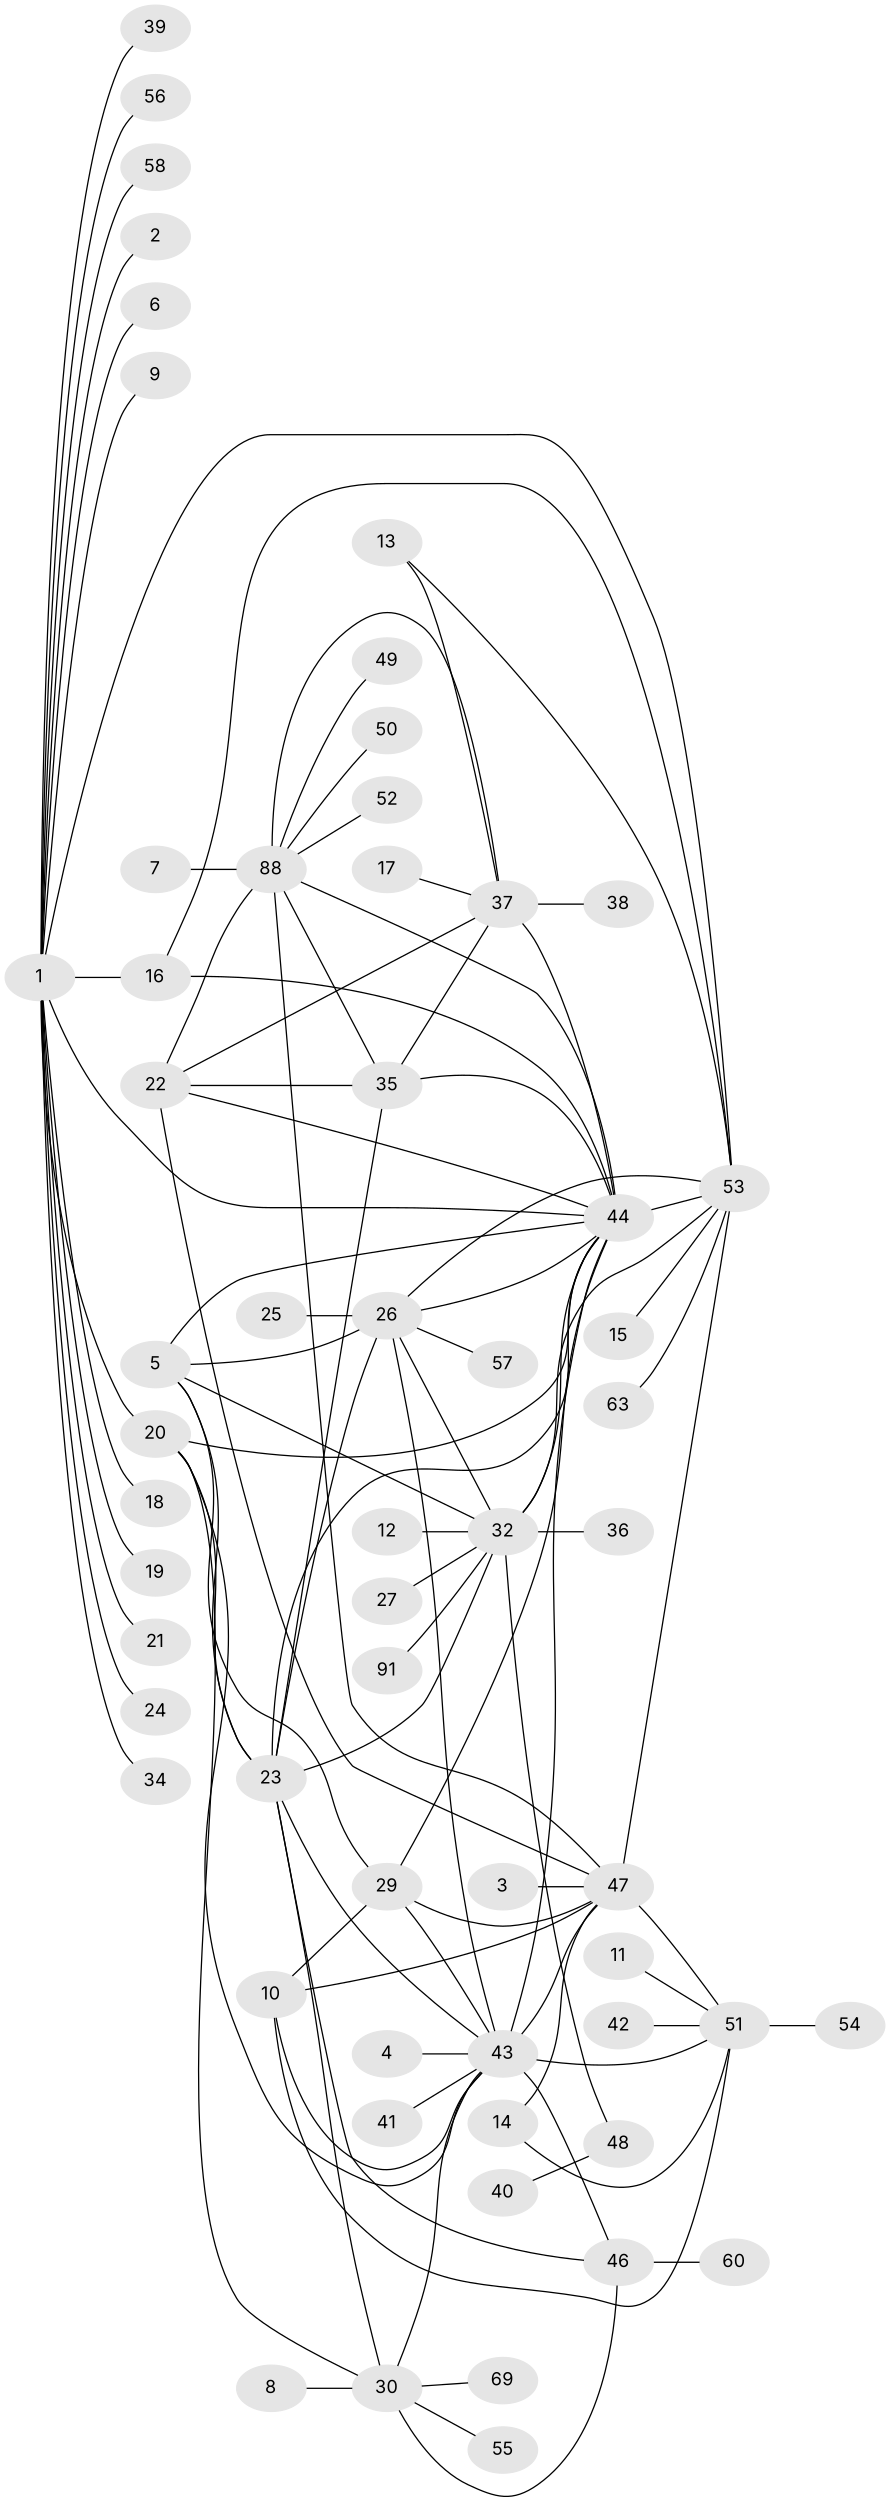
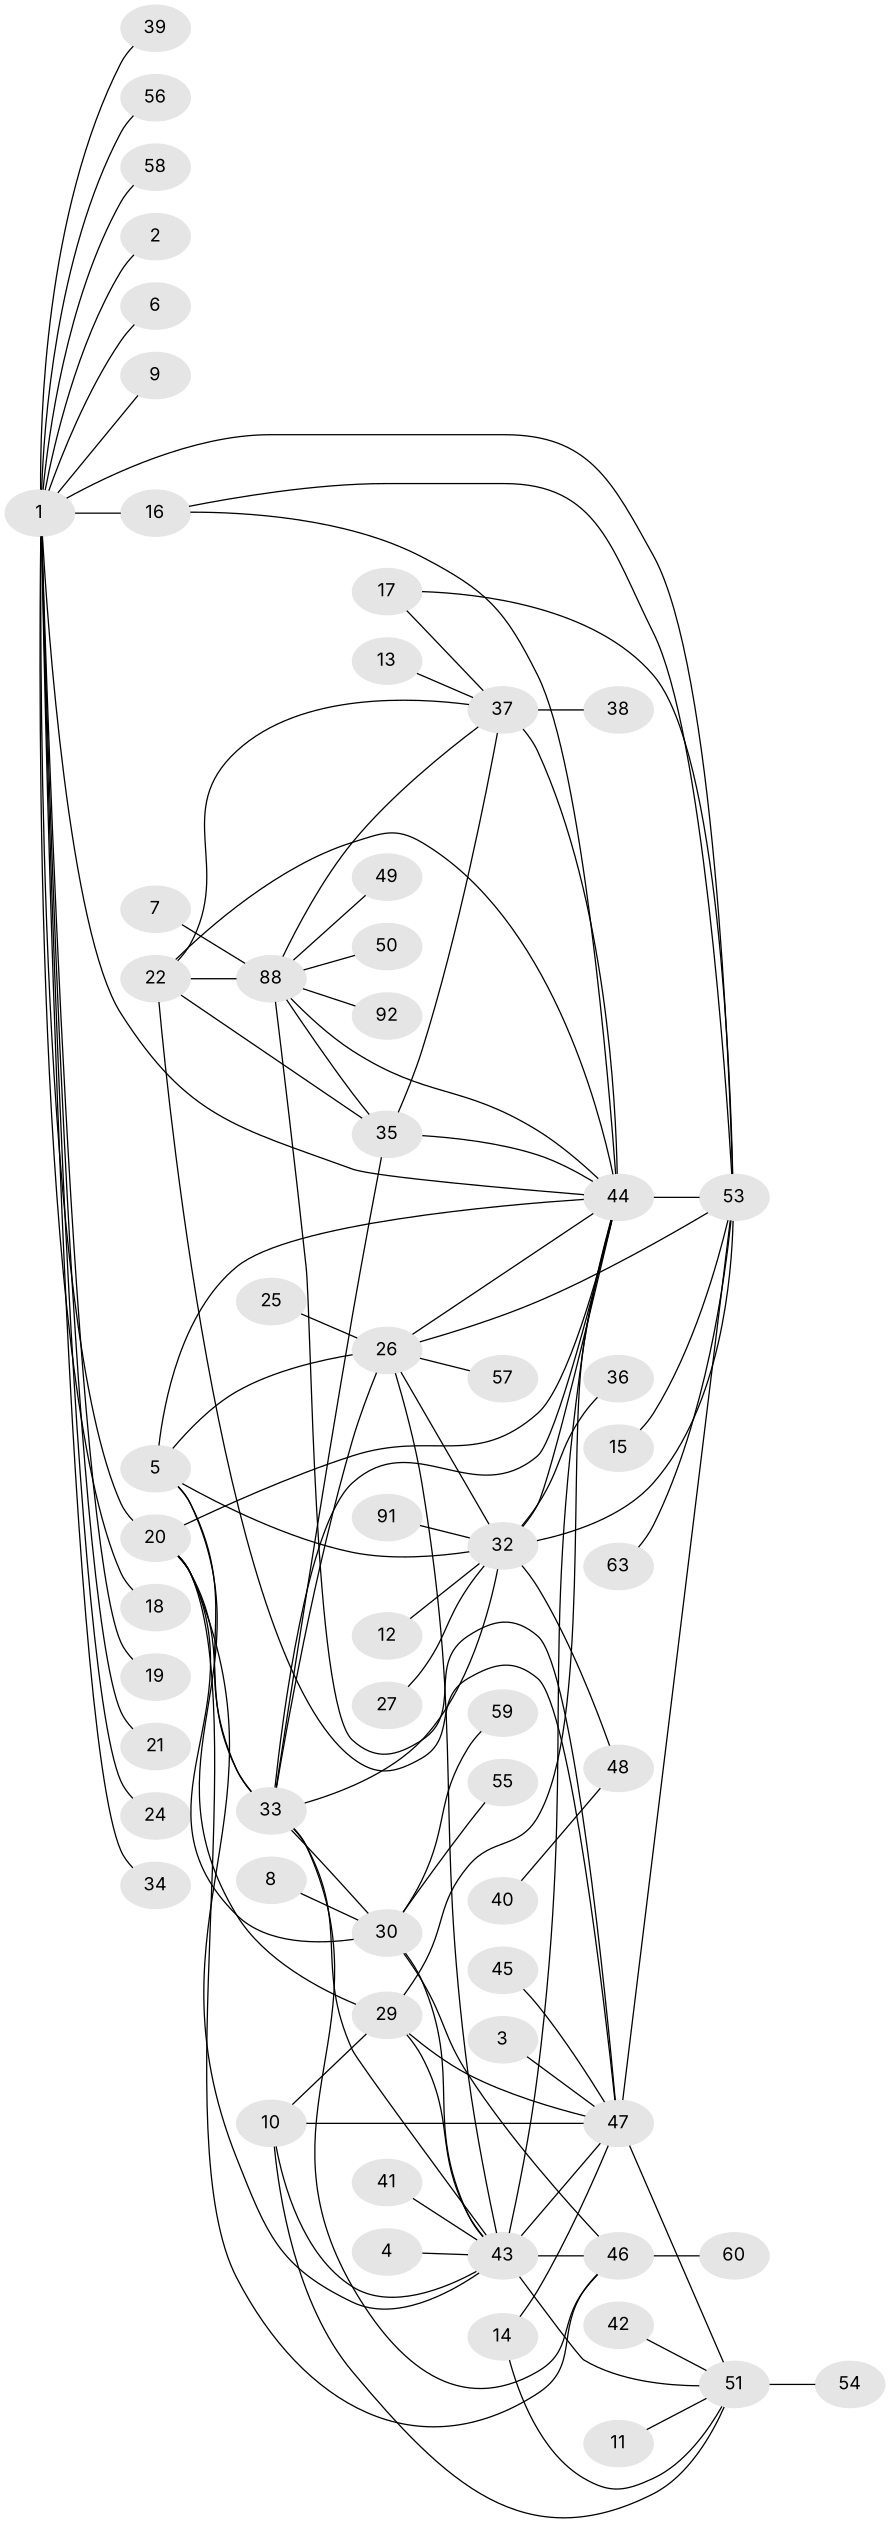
node "52": label "52" -> "92"
edge "13" -- "53": now "17" -- "53"
node "23": label "23" -> "33"
node "45": added
edge "20" -- "46": added
node "69": label "69" -> "59"
